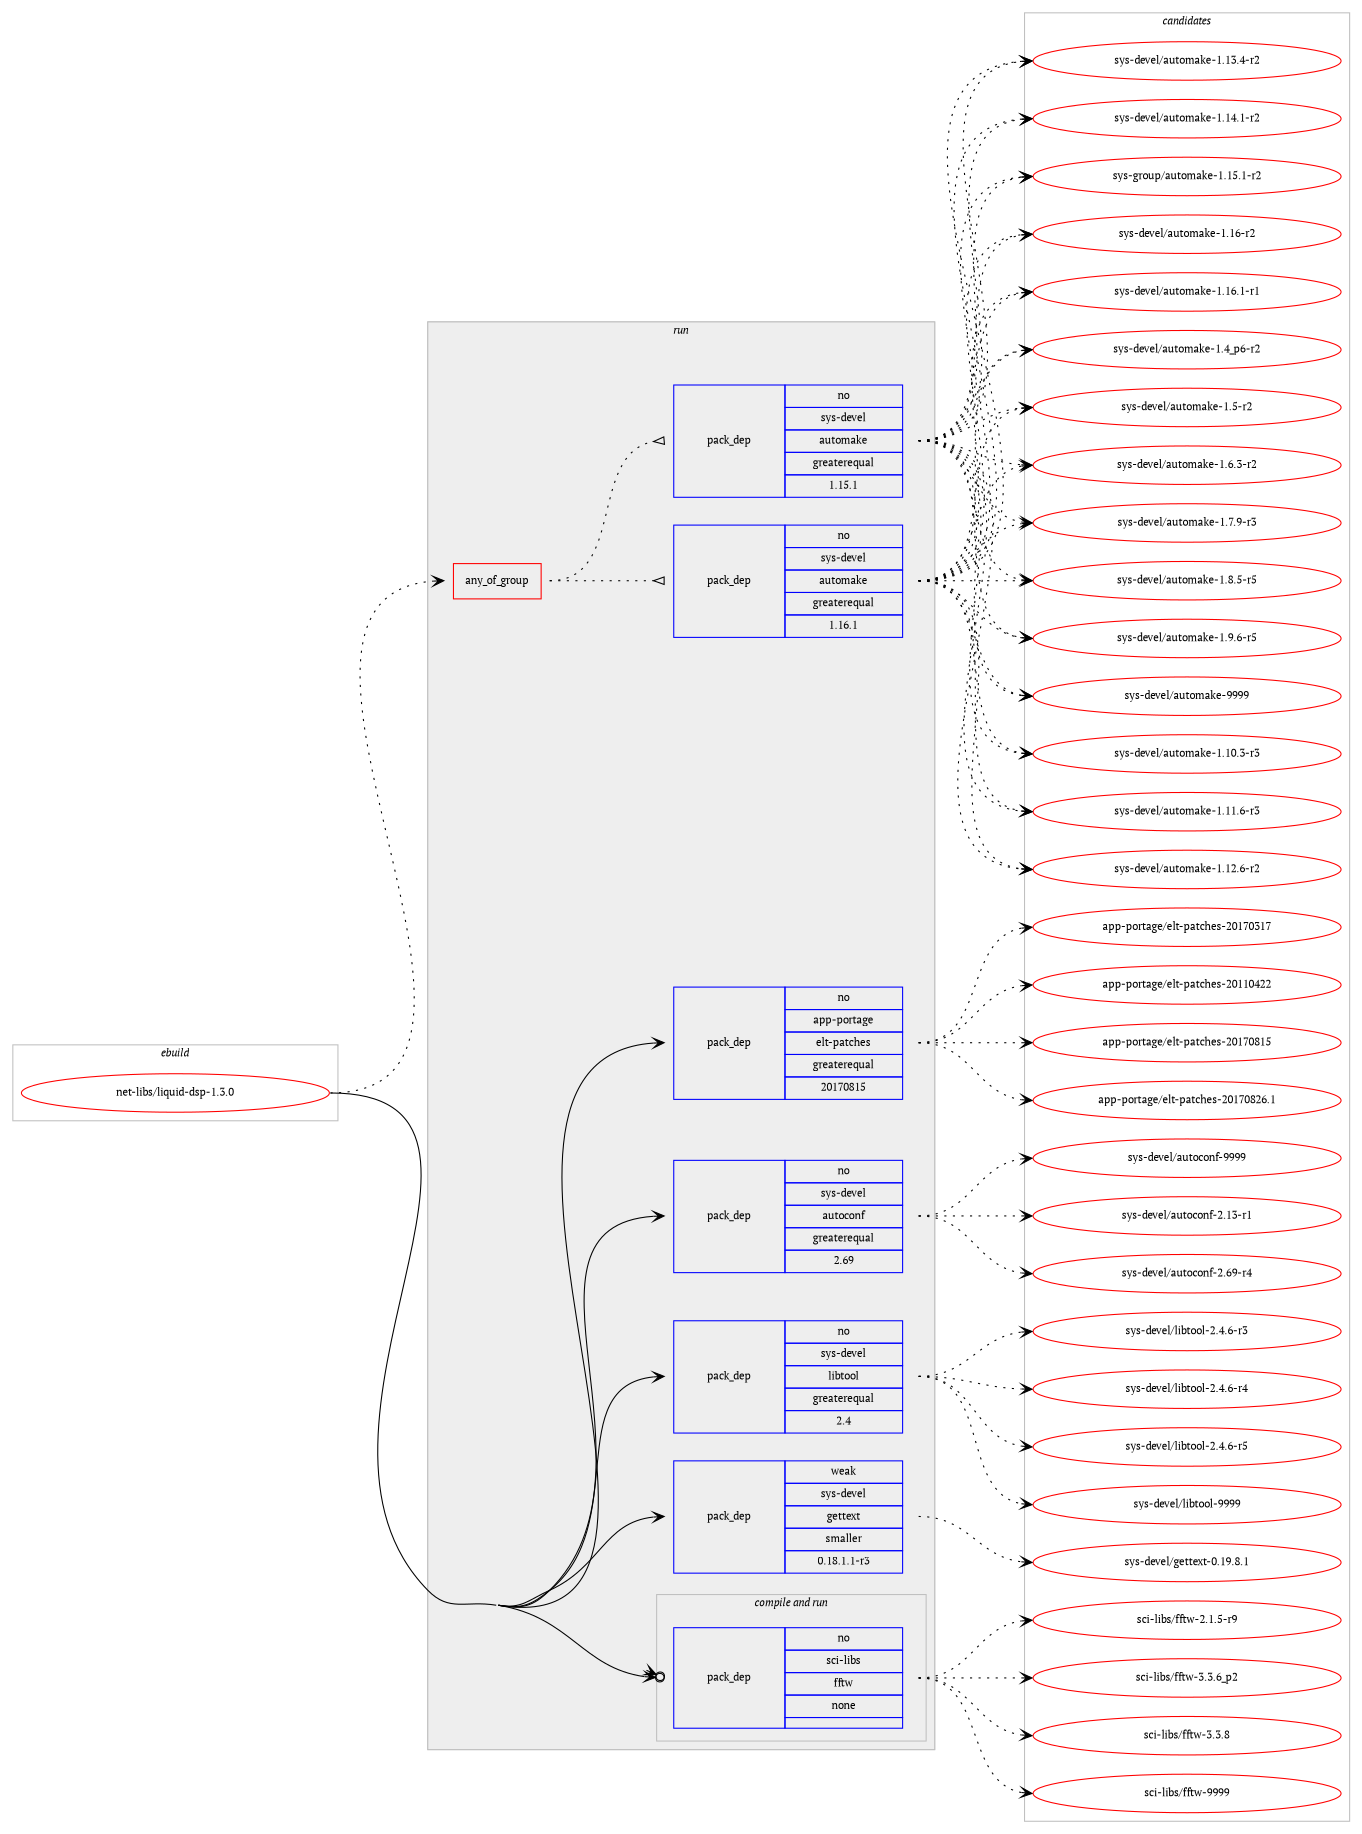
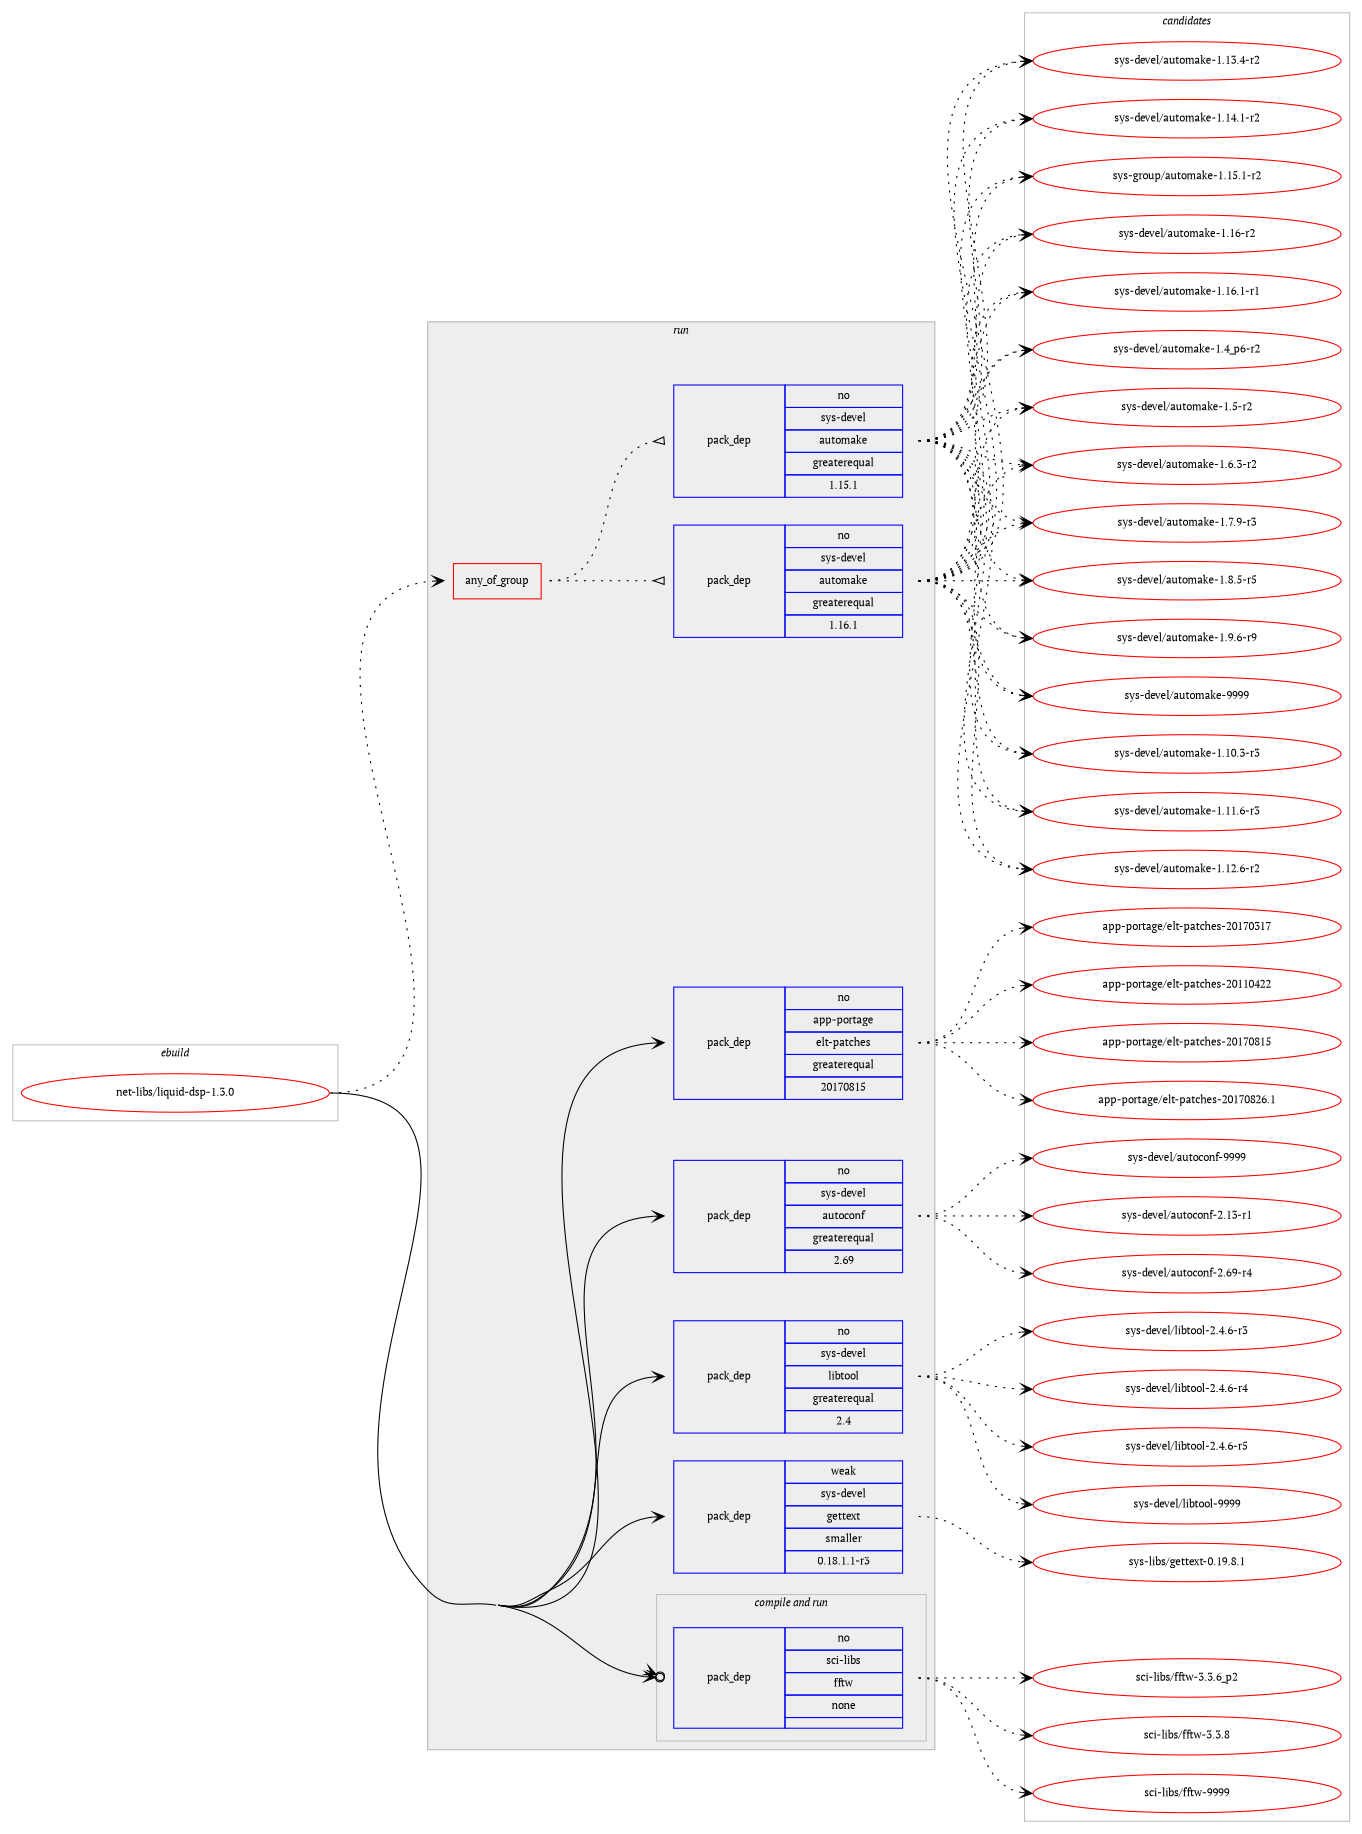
node "sys-devel/automake-1.9.6-r5": label "sys-devel/automake-1.9.6-r5" -> "sys-devel/automake-1.9.6-r9"
node "sys-devel/gettext-0.19.8.1": label "sys-devel/gettext-0.19.8.1" -> "sys-libs/gettext-0.19.8.1"
node "sci-libs/fftw-2.1.5-r9": removed
